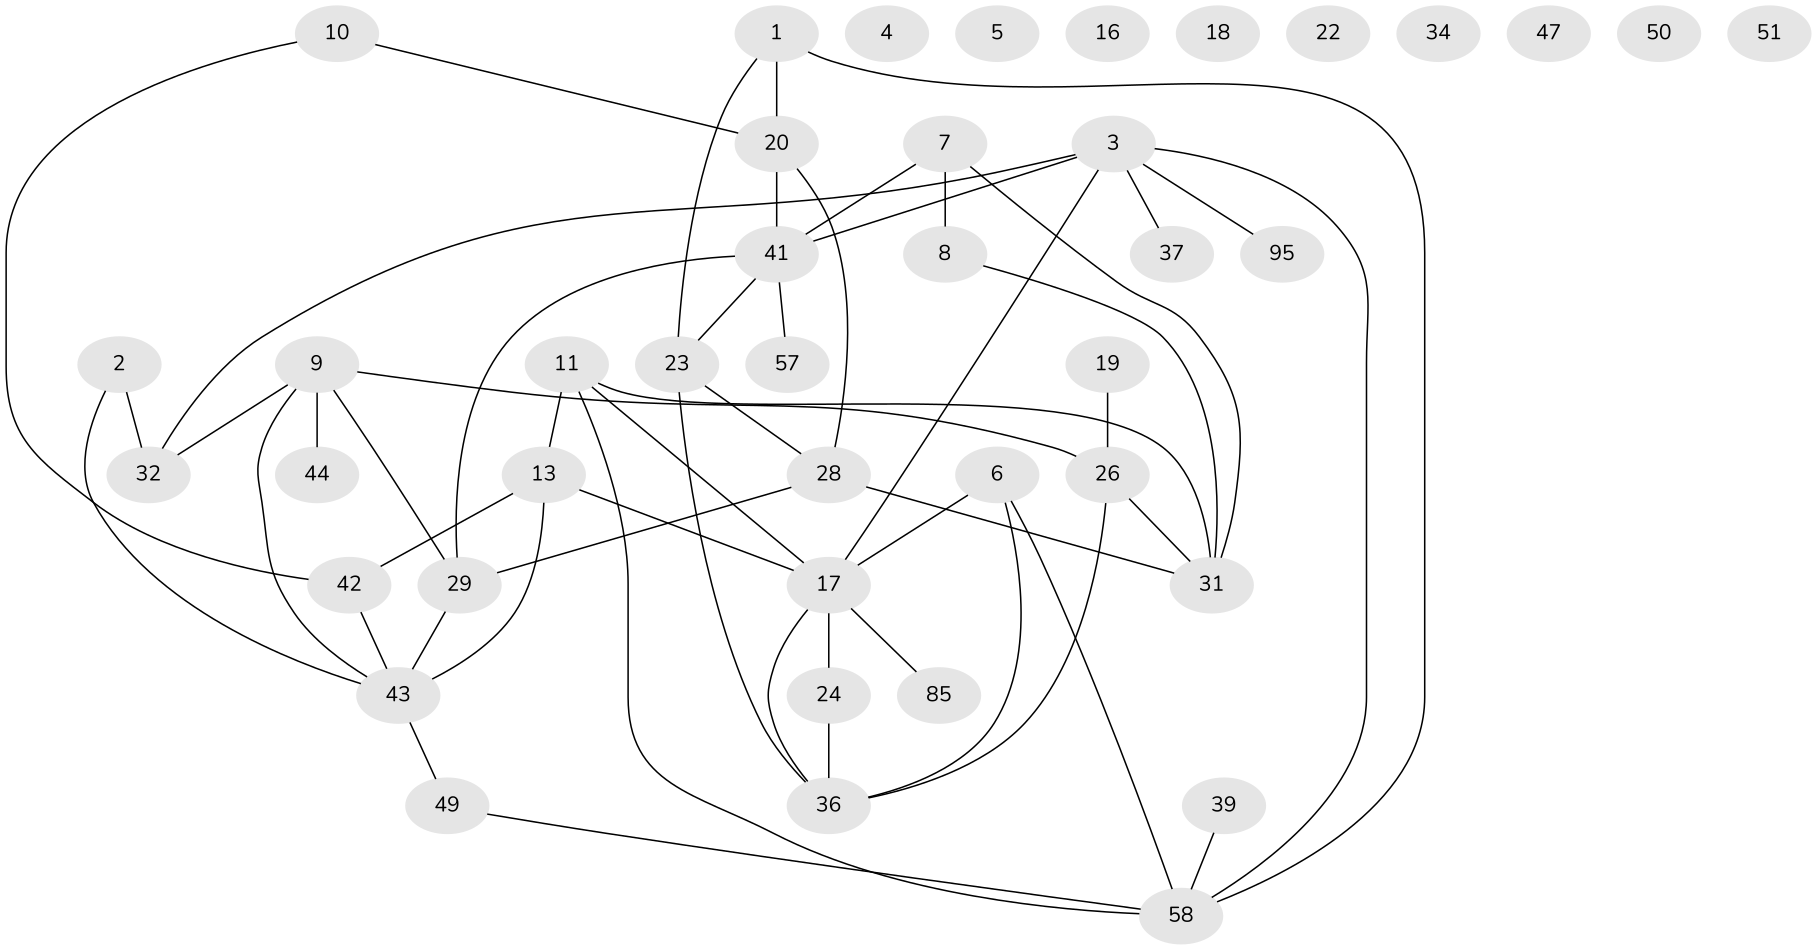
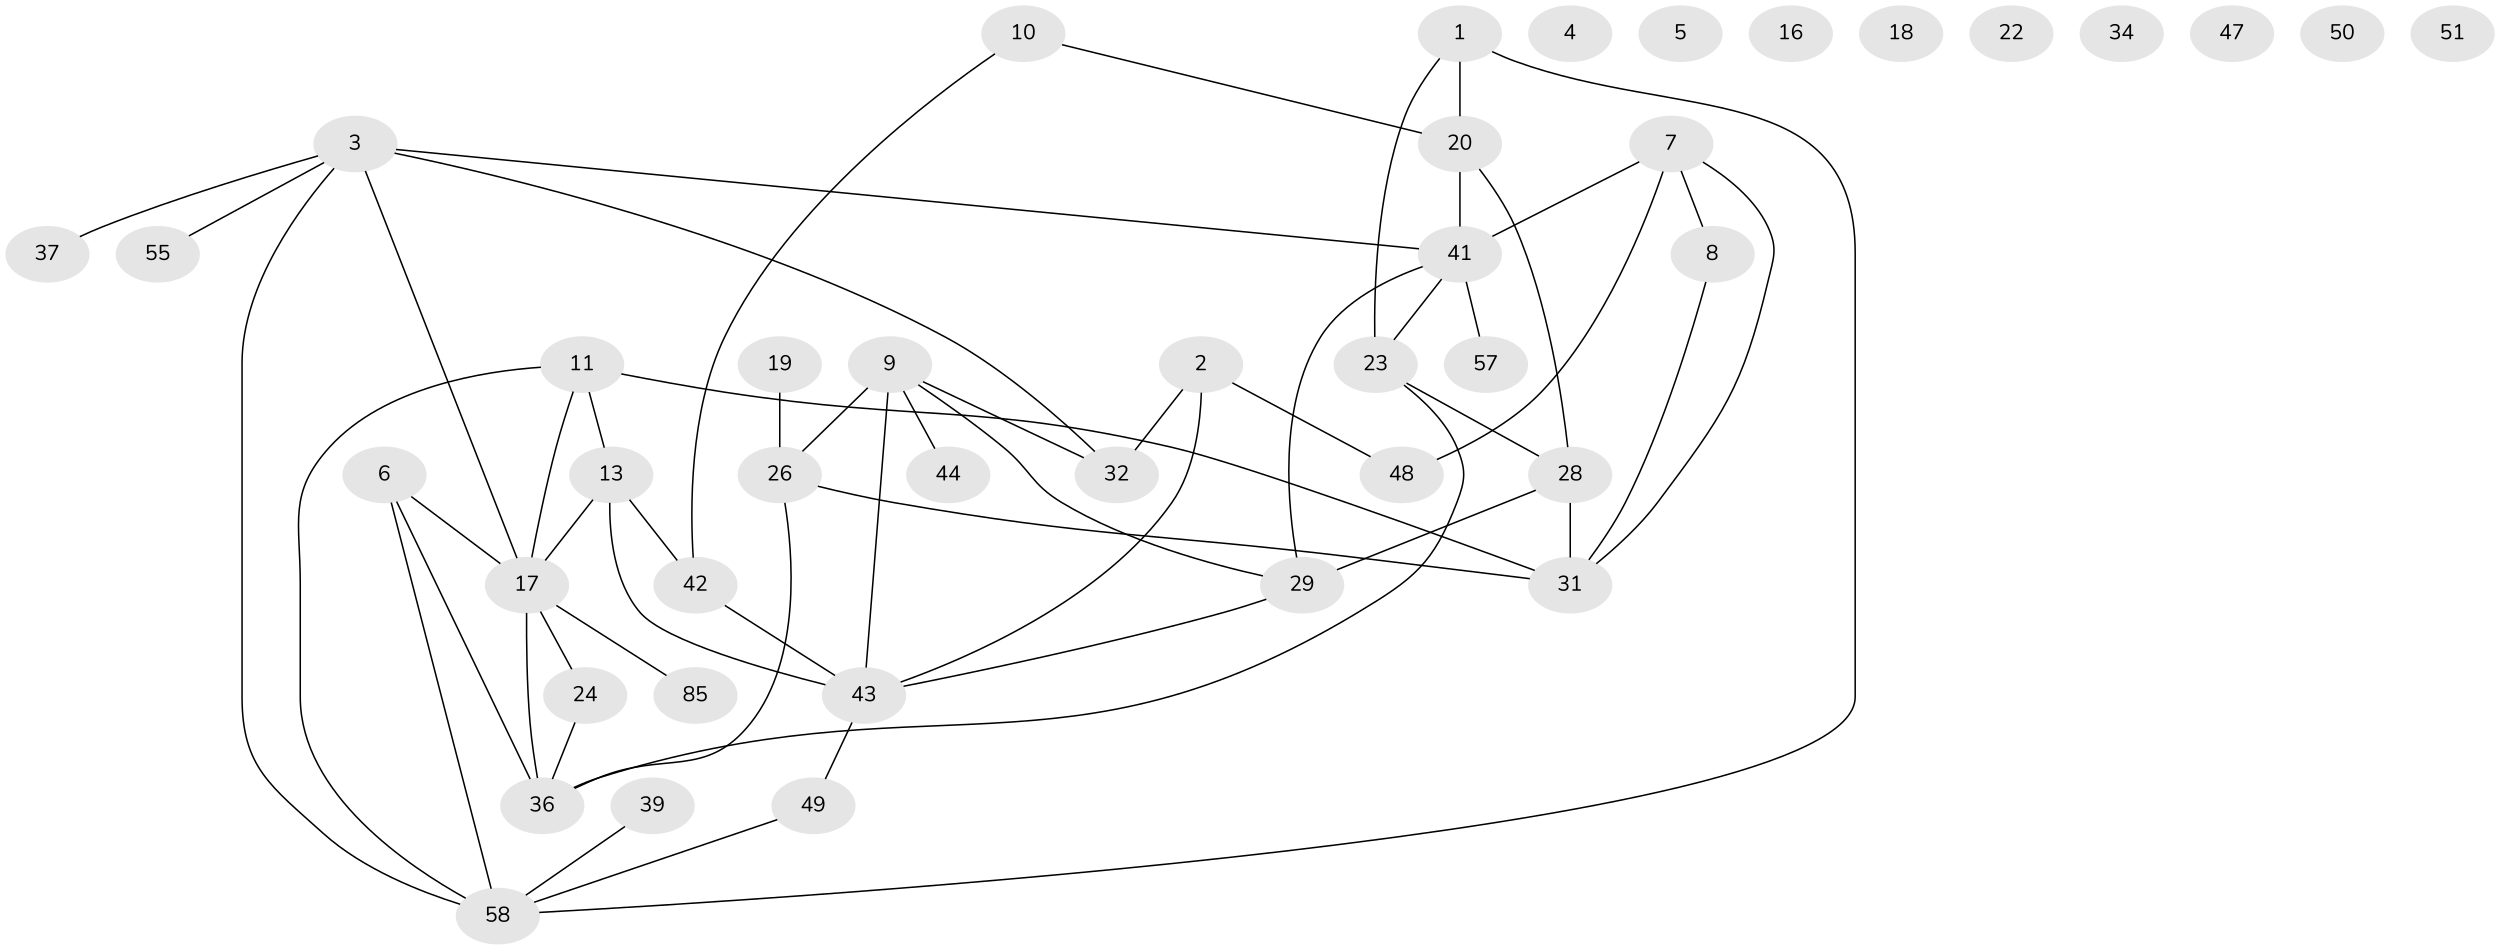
node "95": label "95" -> "55"
node "48": added
